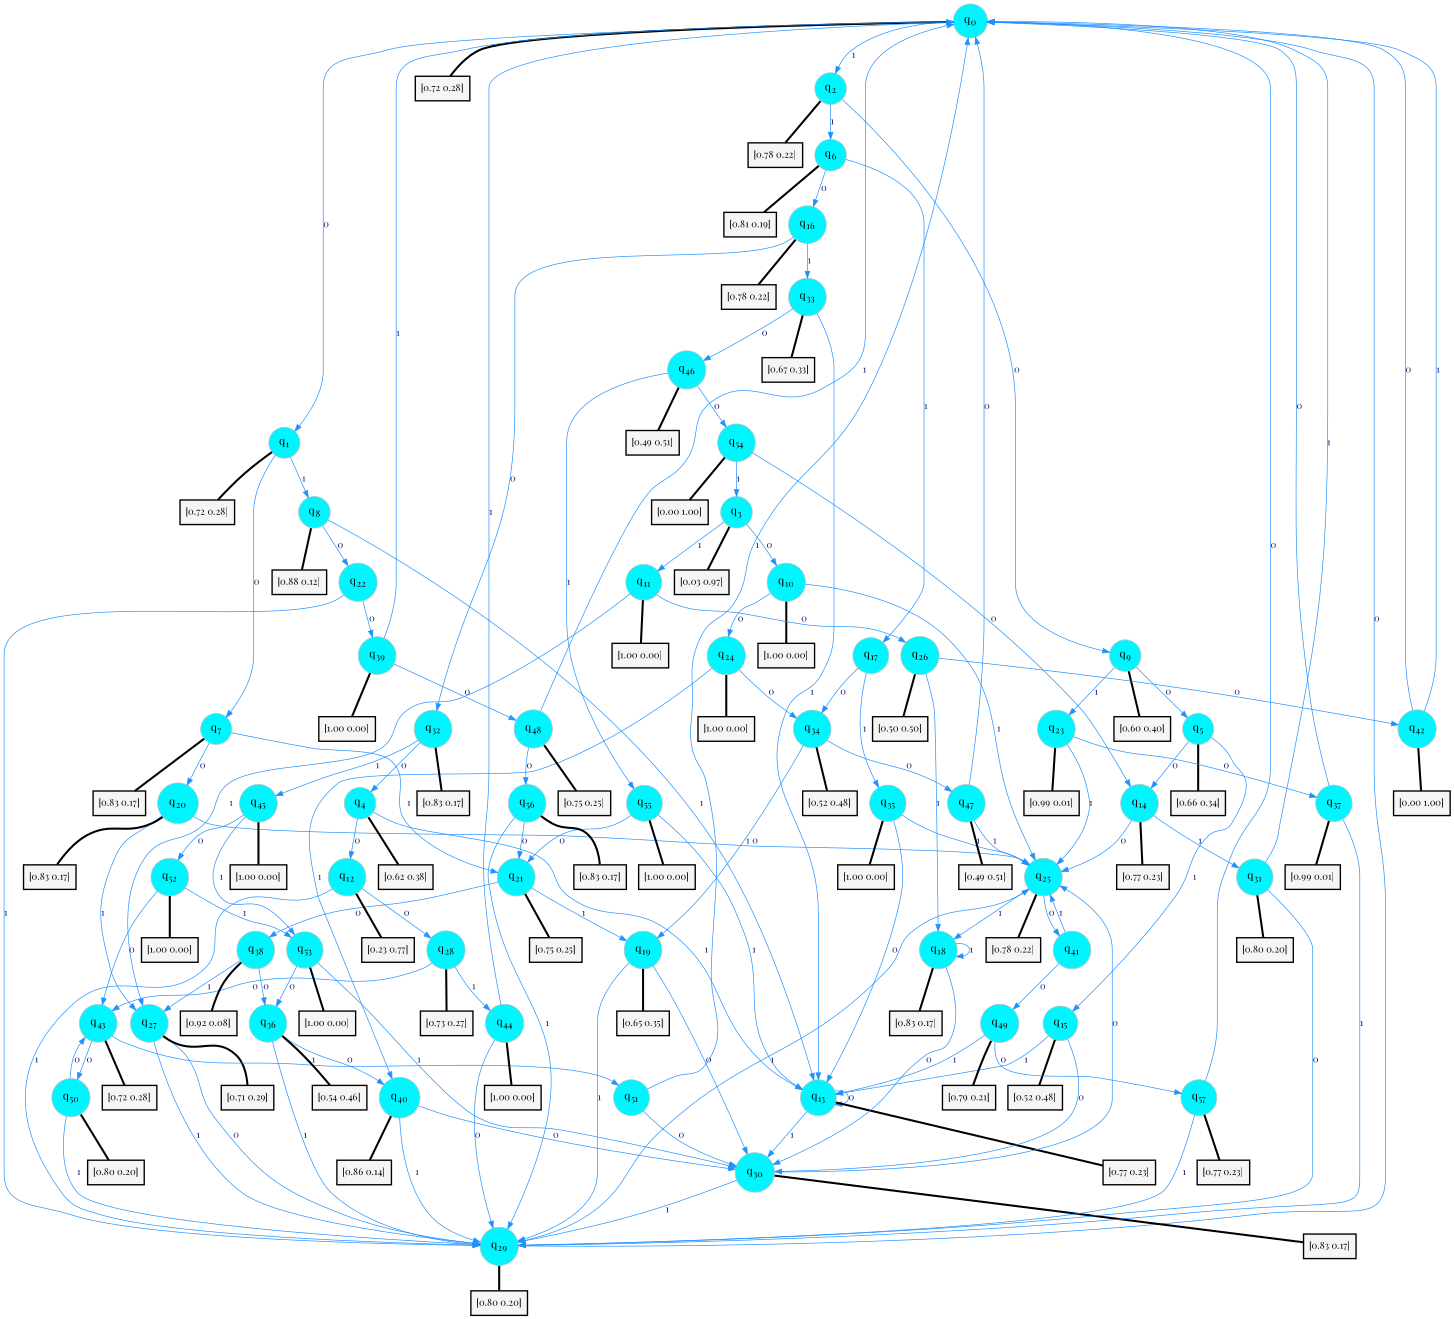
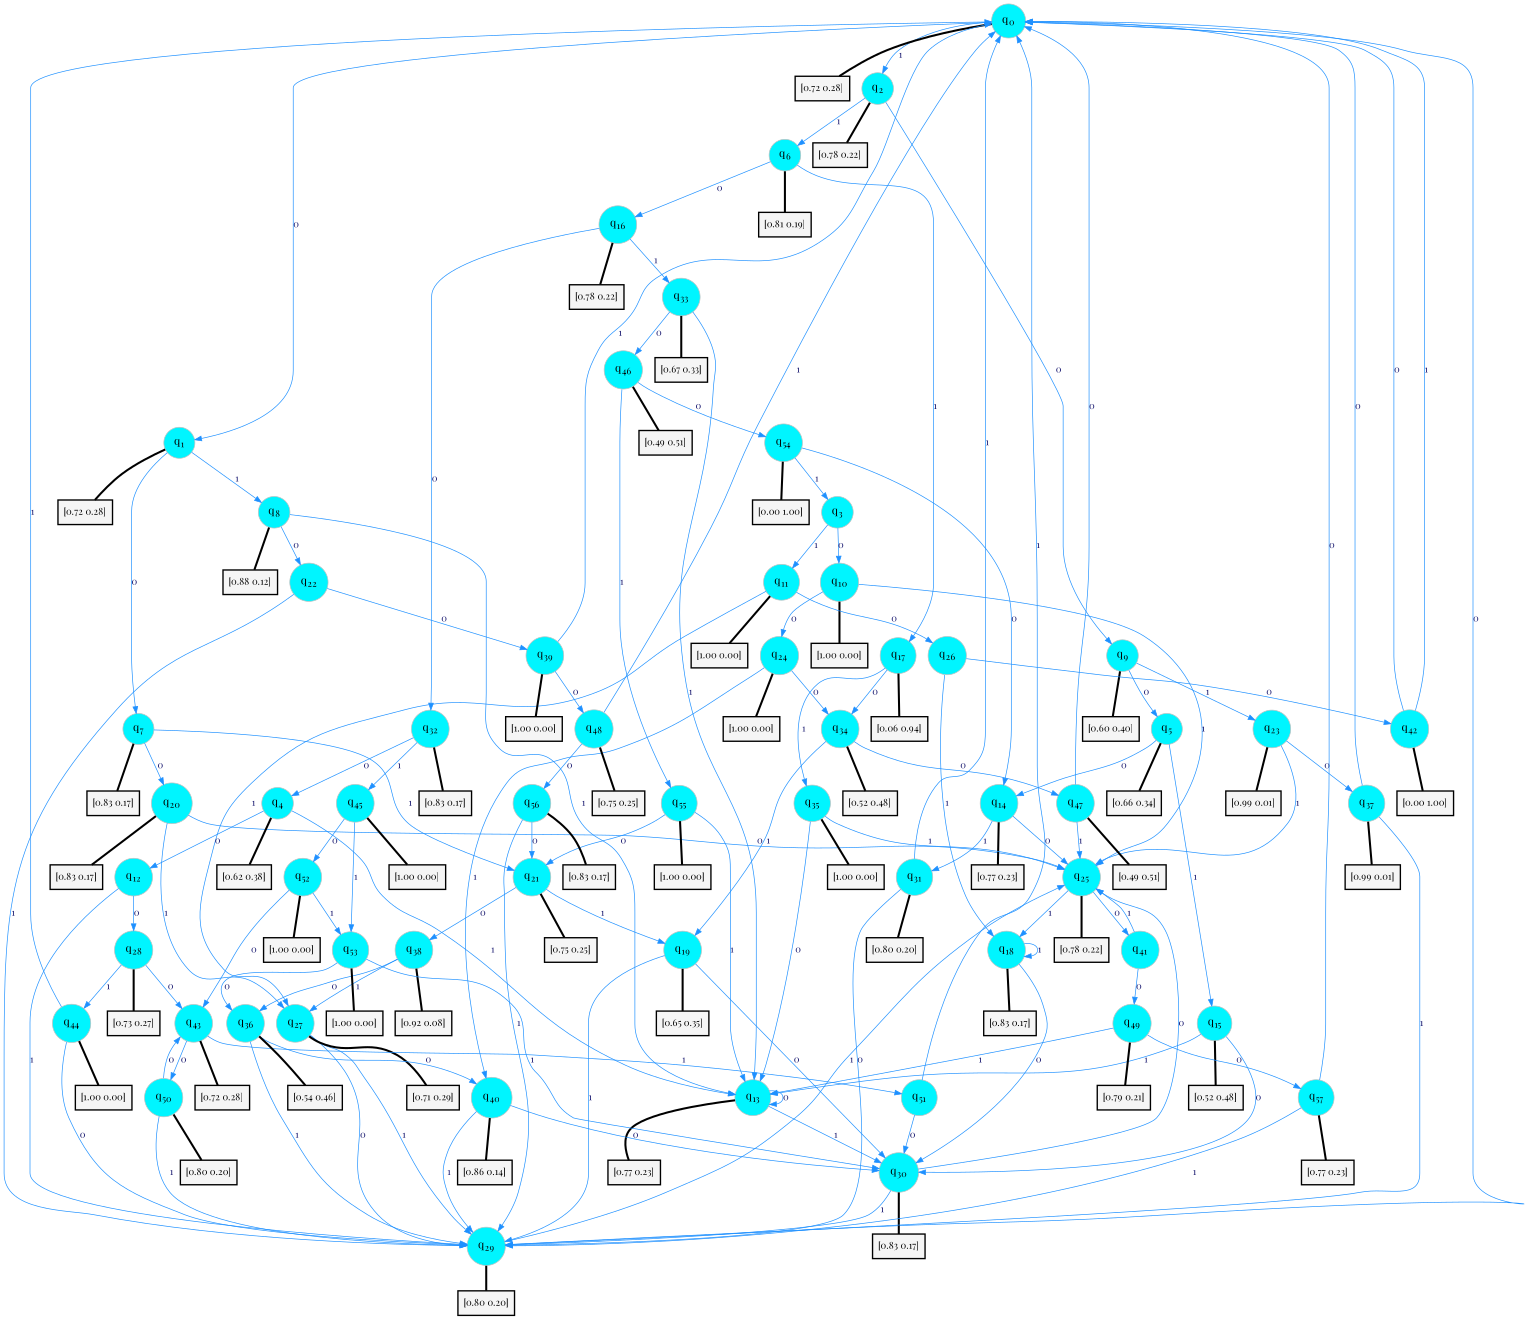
node "[0.03 0.97]": removed
node "[0.06 0.94]": added
node "[0.50 0.50]": removed
node "[0.23 0.77]": removed
